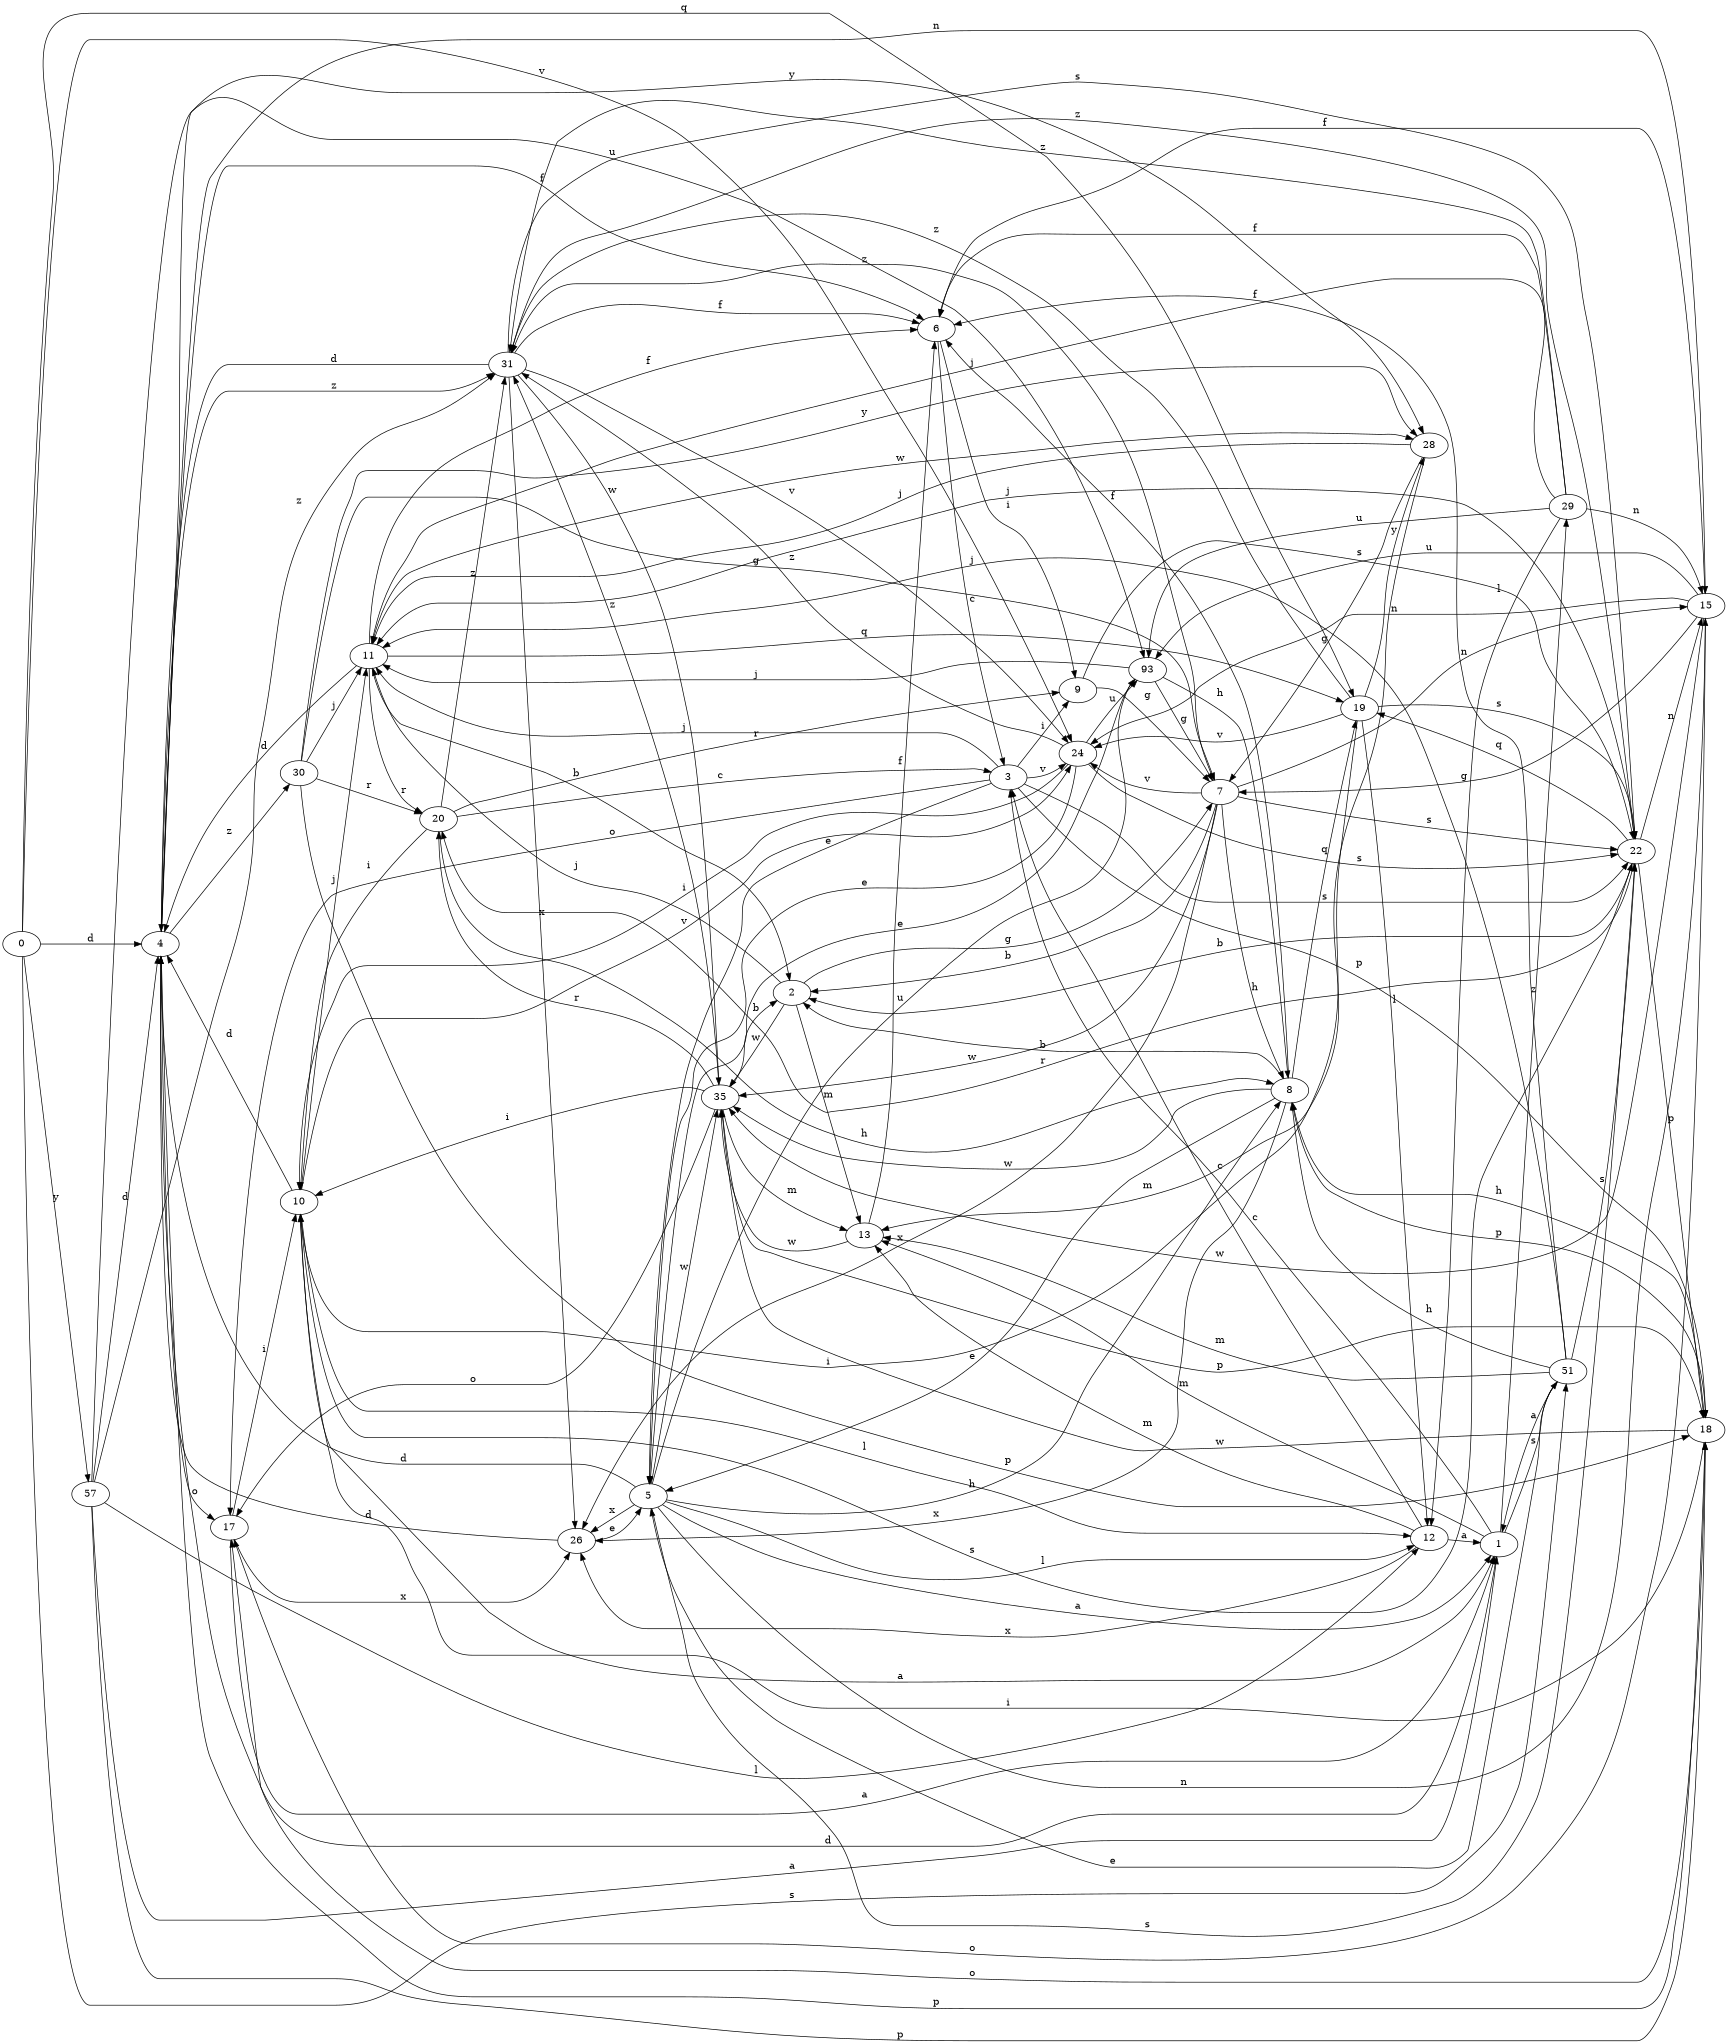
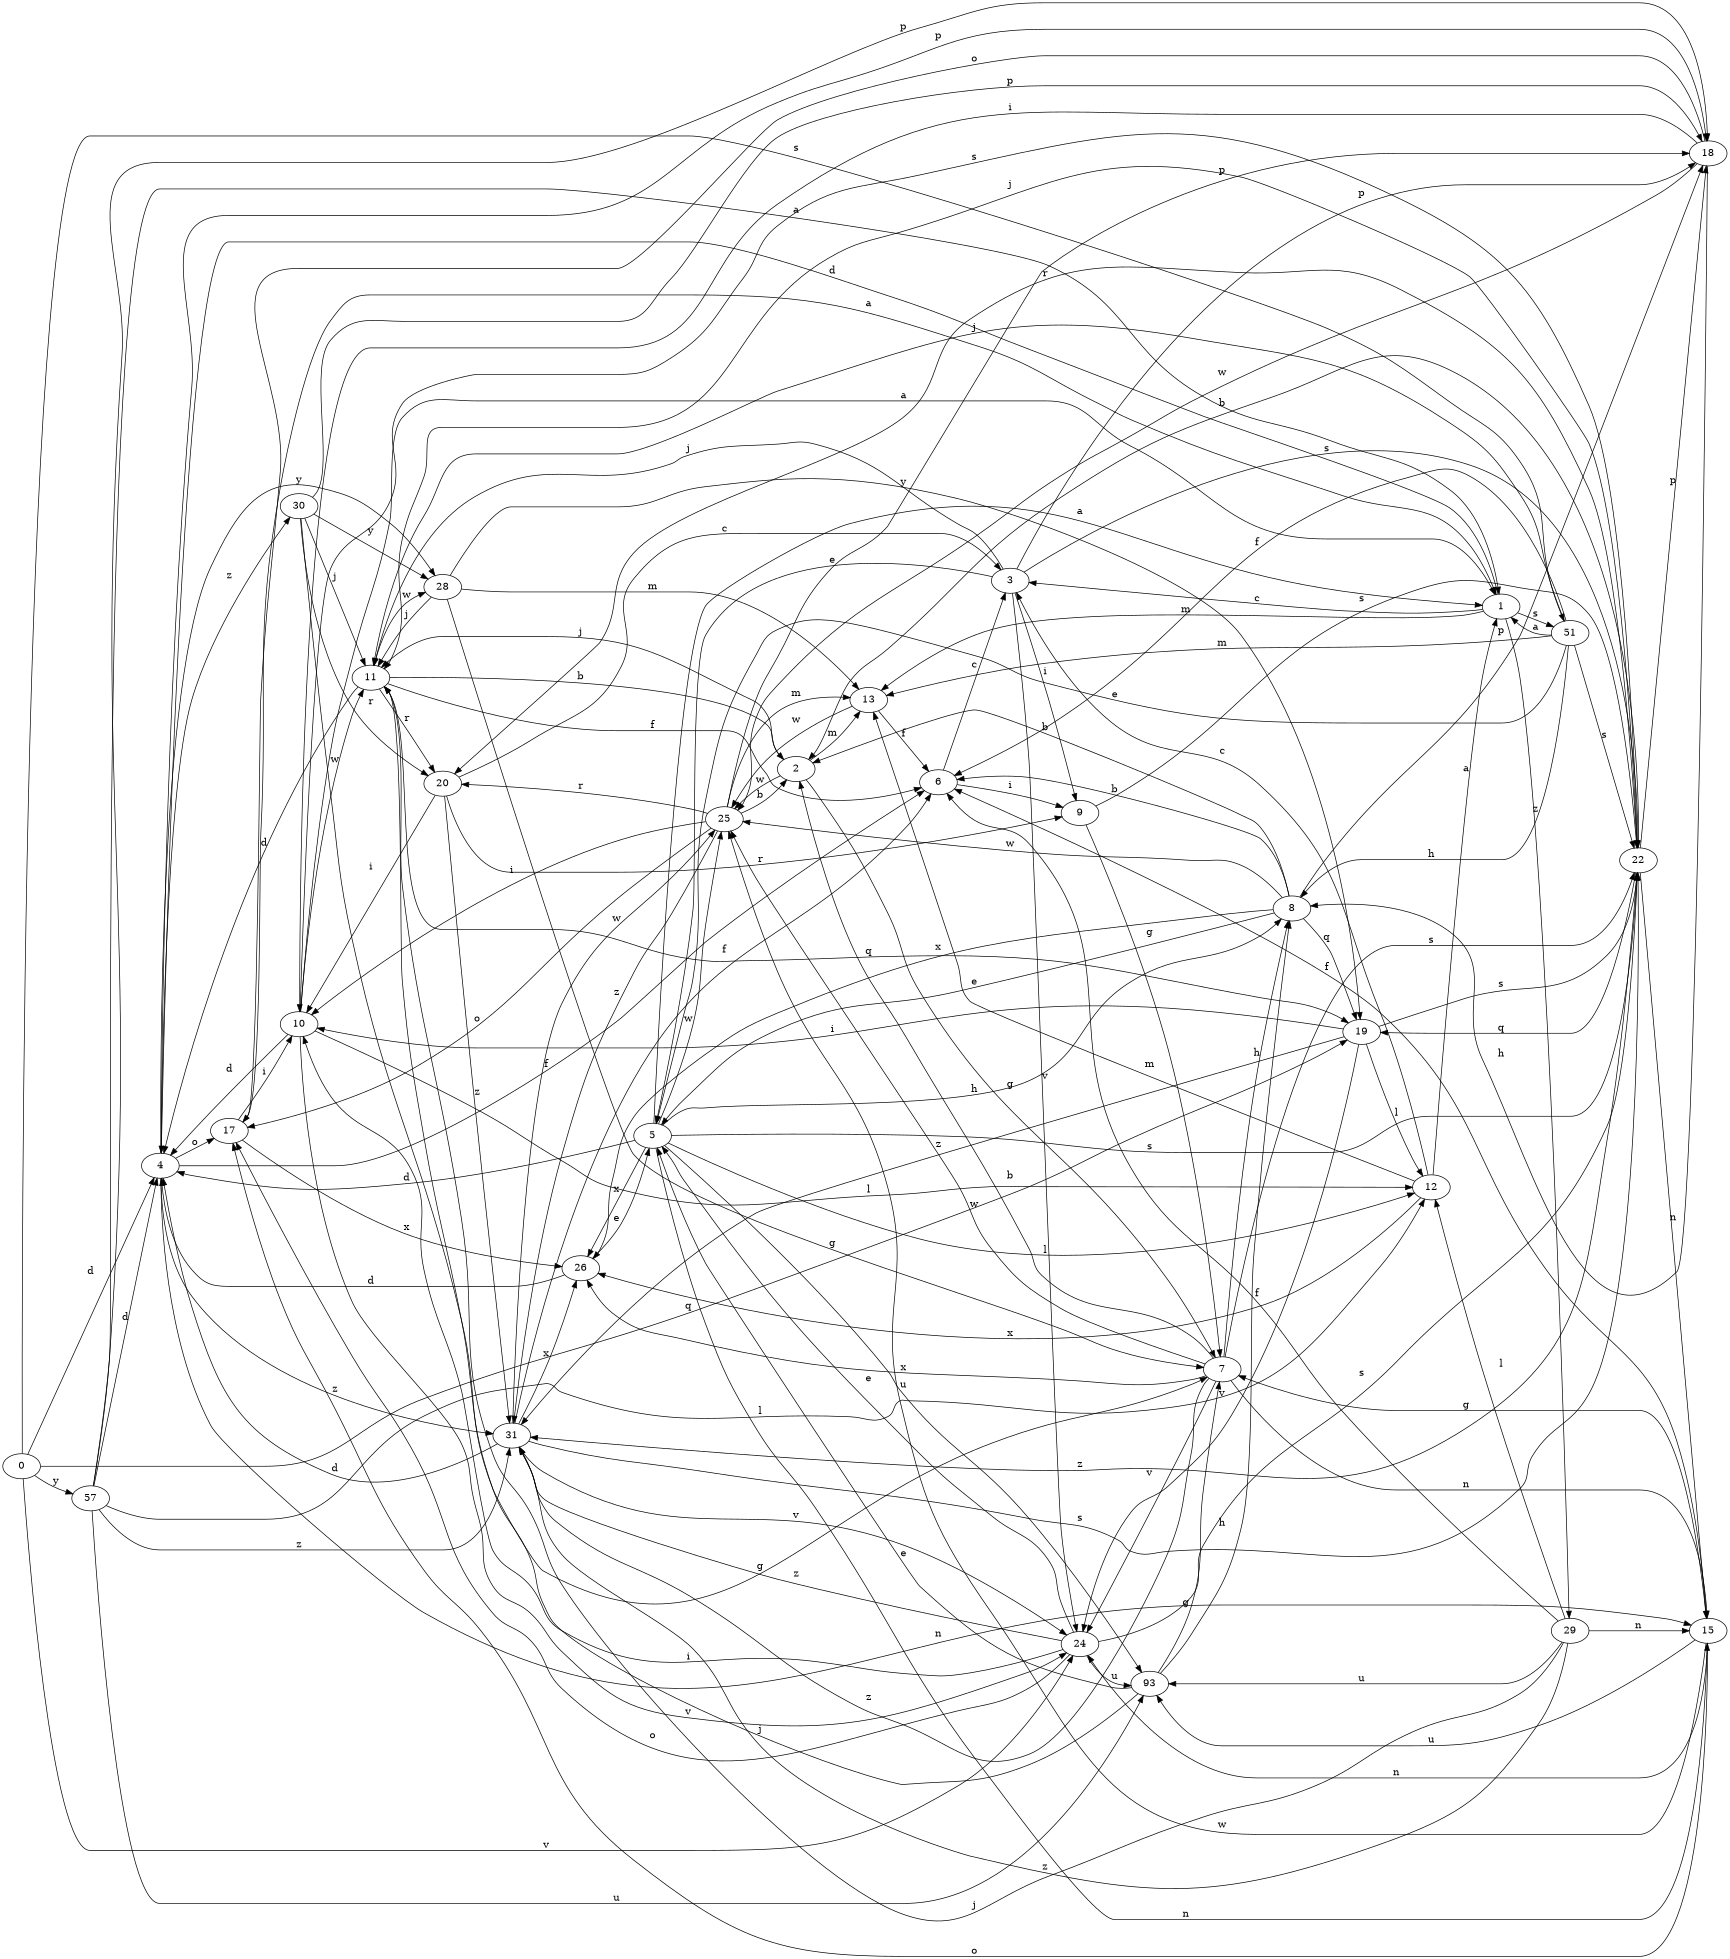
edge "8" -> "6": label "f" -> "b"
edge "19" -> "28": reversed
edge "10" -> "11": label "j" -> "w"
edge "3" -> "17": now "24" -> "17"
node "35": label "35" -> "25"
edge "20" -> "8": removed, label "h"
